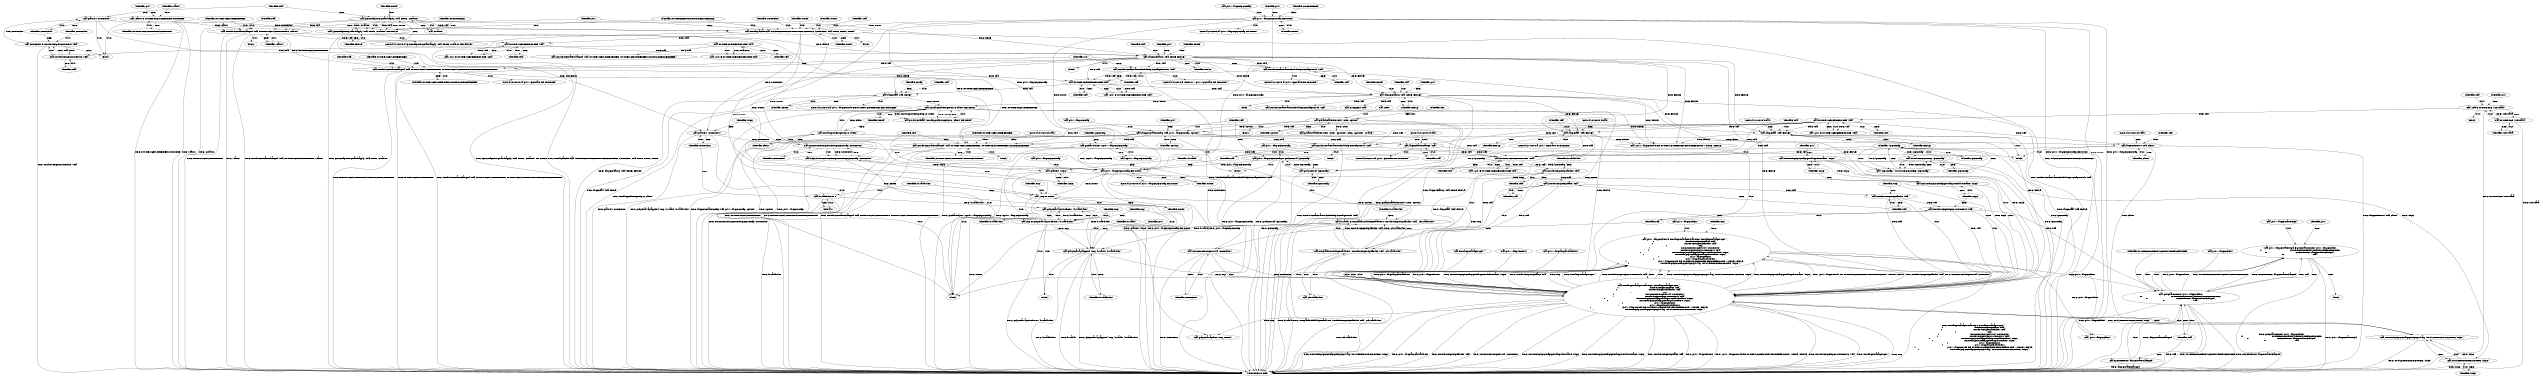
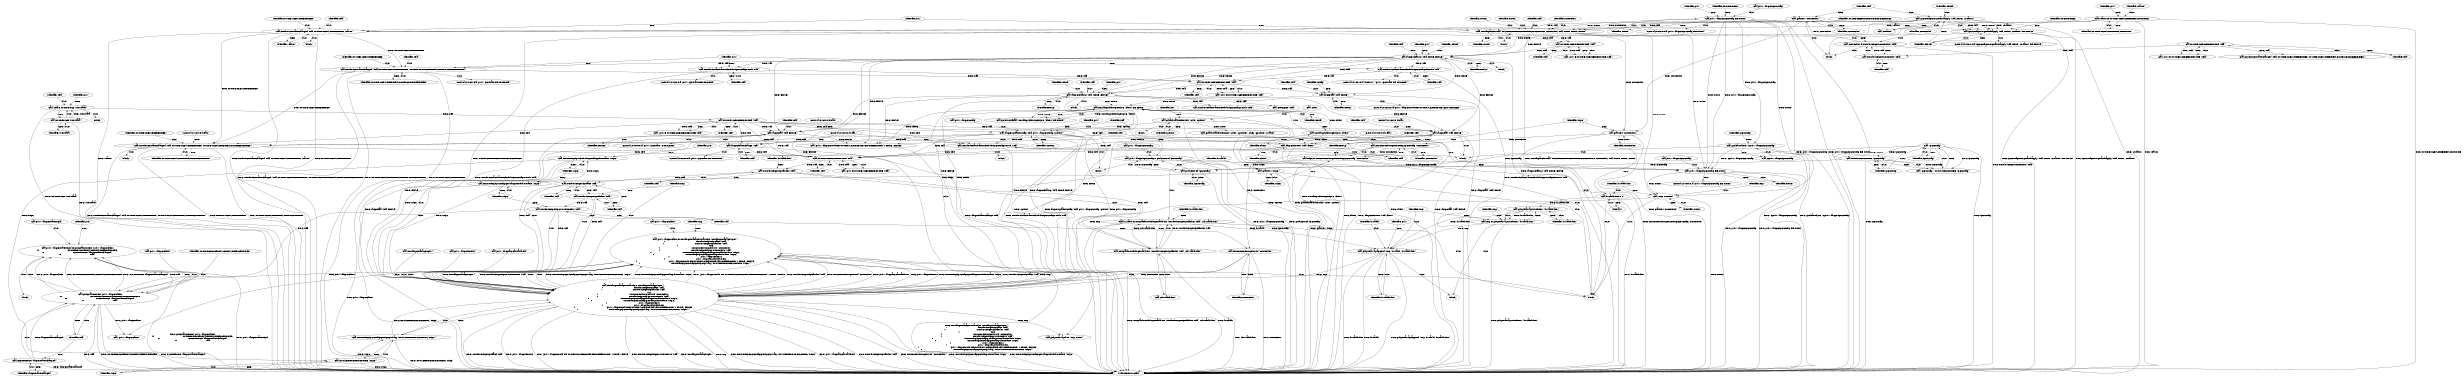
edge "(Identifier,iter)" -> "(Call,g_hash_table_iter_init (&iter, options))": label "REASON: " -> "CFG: "
node "(Identifier,!ip6_config)": label "(Identifier,!ip6_config)" -> "(Call,!ip6_config)"
node "(Call,nm_setting_ip_config_get_dhcp_hostname (s_ip6))": label "(Call,nm_setting_ip_config_get_dhcp_hostname (s_ip6))" -> "(Call,nm_setting_ip_schedule_get_dhcp_hostname (s_ip6))"
edge "(Call,nm_dhcp_client_get_ipv6 (client))" -> "(MethodReturn,RET)": label "DDG: g_byte_array_append (tmp, hw_addr, hw_addr_len)" -> "DDG: client"
edge "(Call,dhcp6_lease_change (self))" -> "(MethodReturn,RET)": added, label "DDG: dhcp6_lease_change (self)"
node "(Identifier,dhcp6_state_changed)": added
